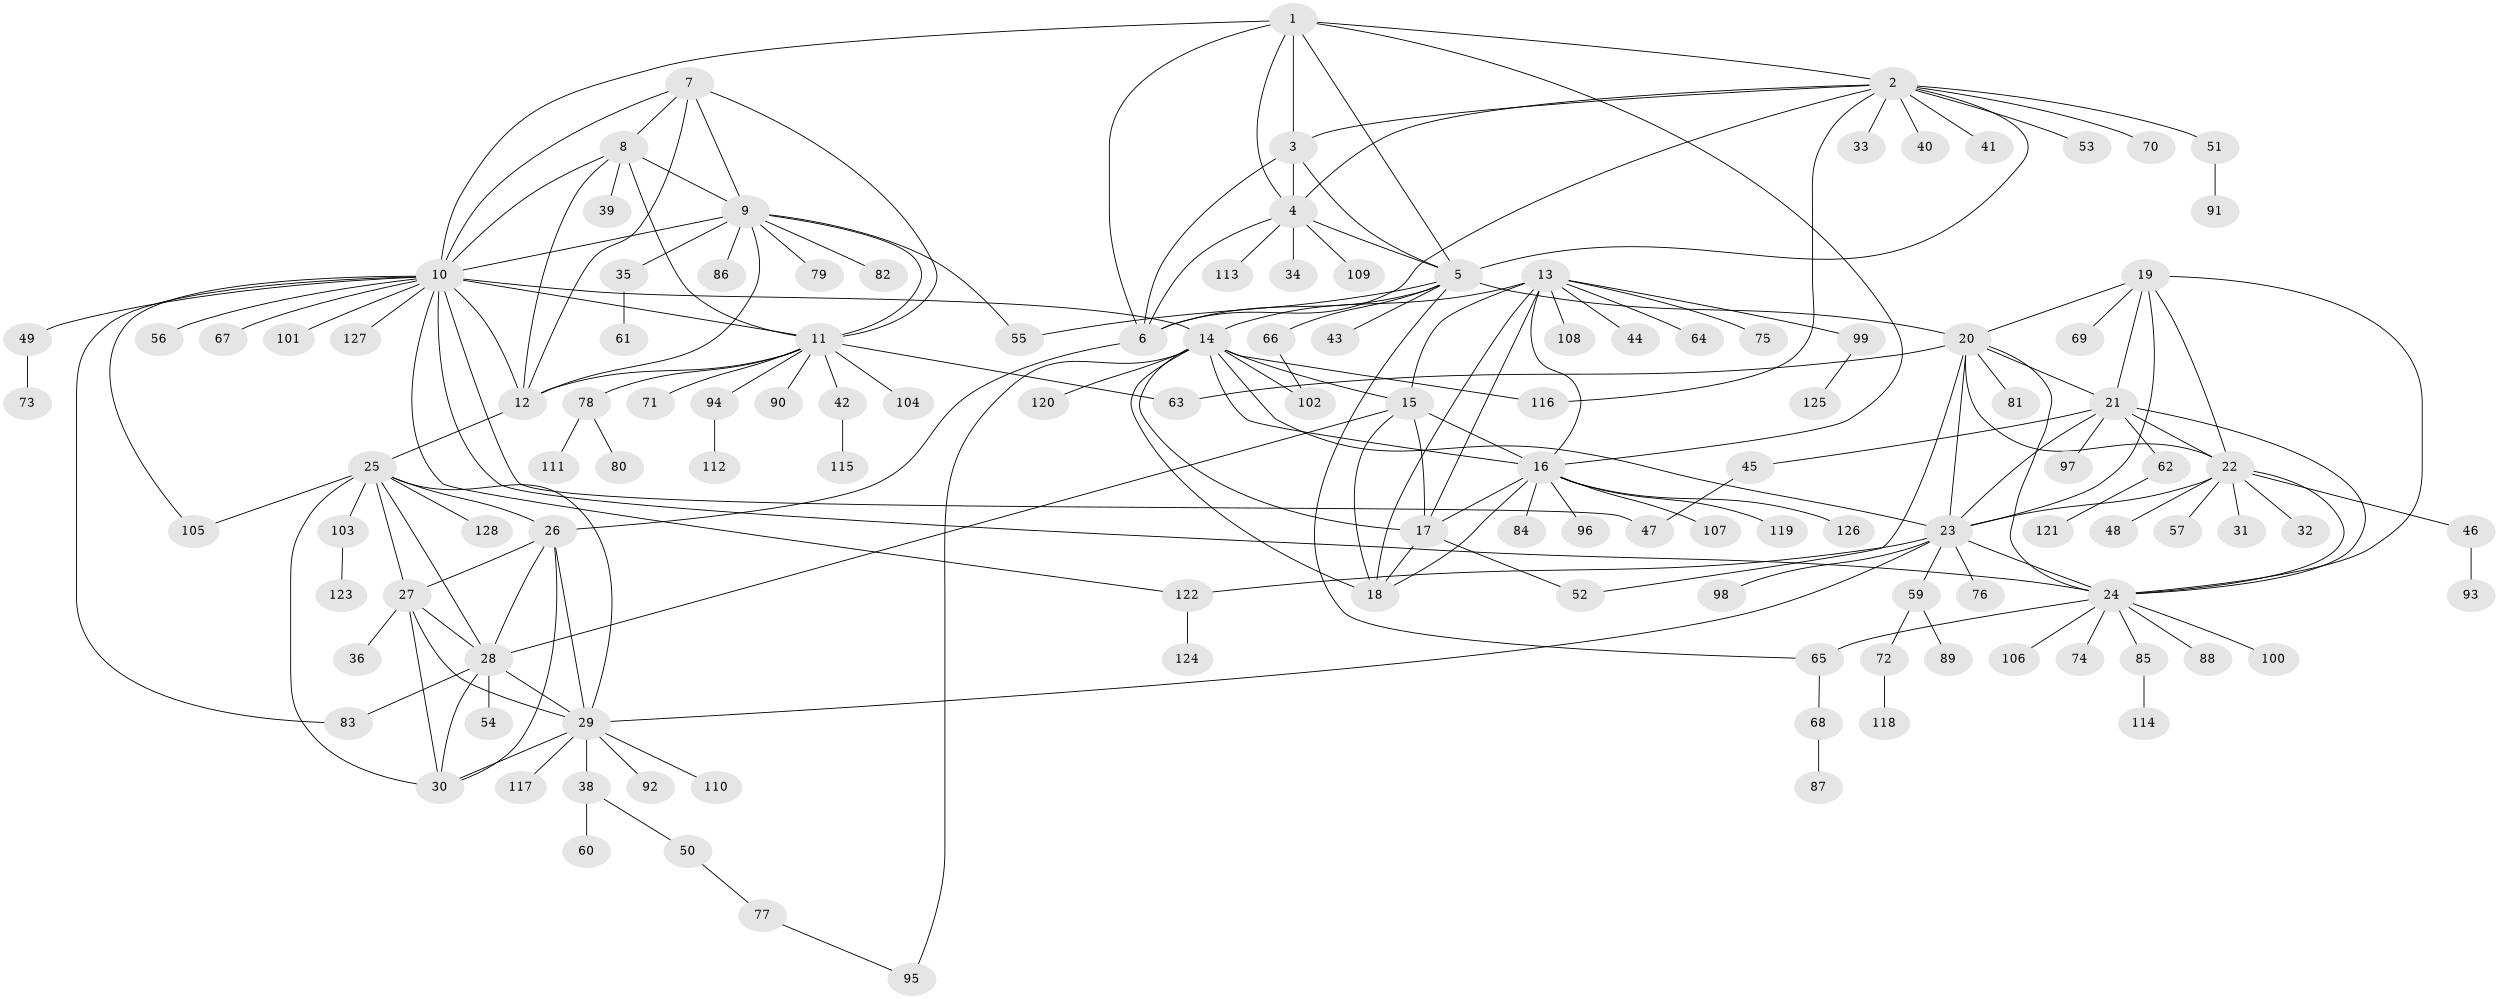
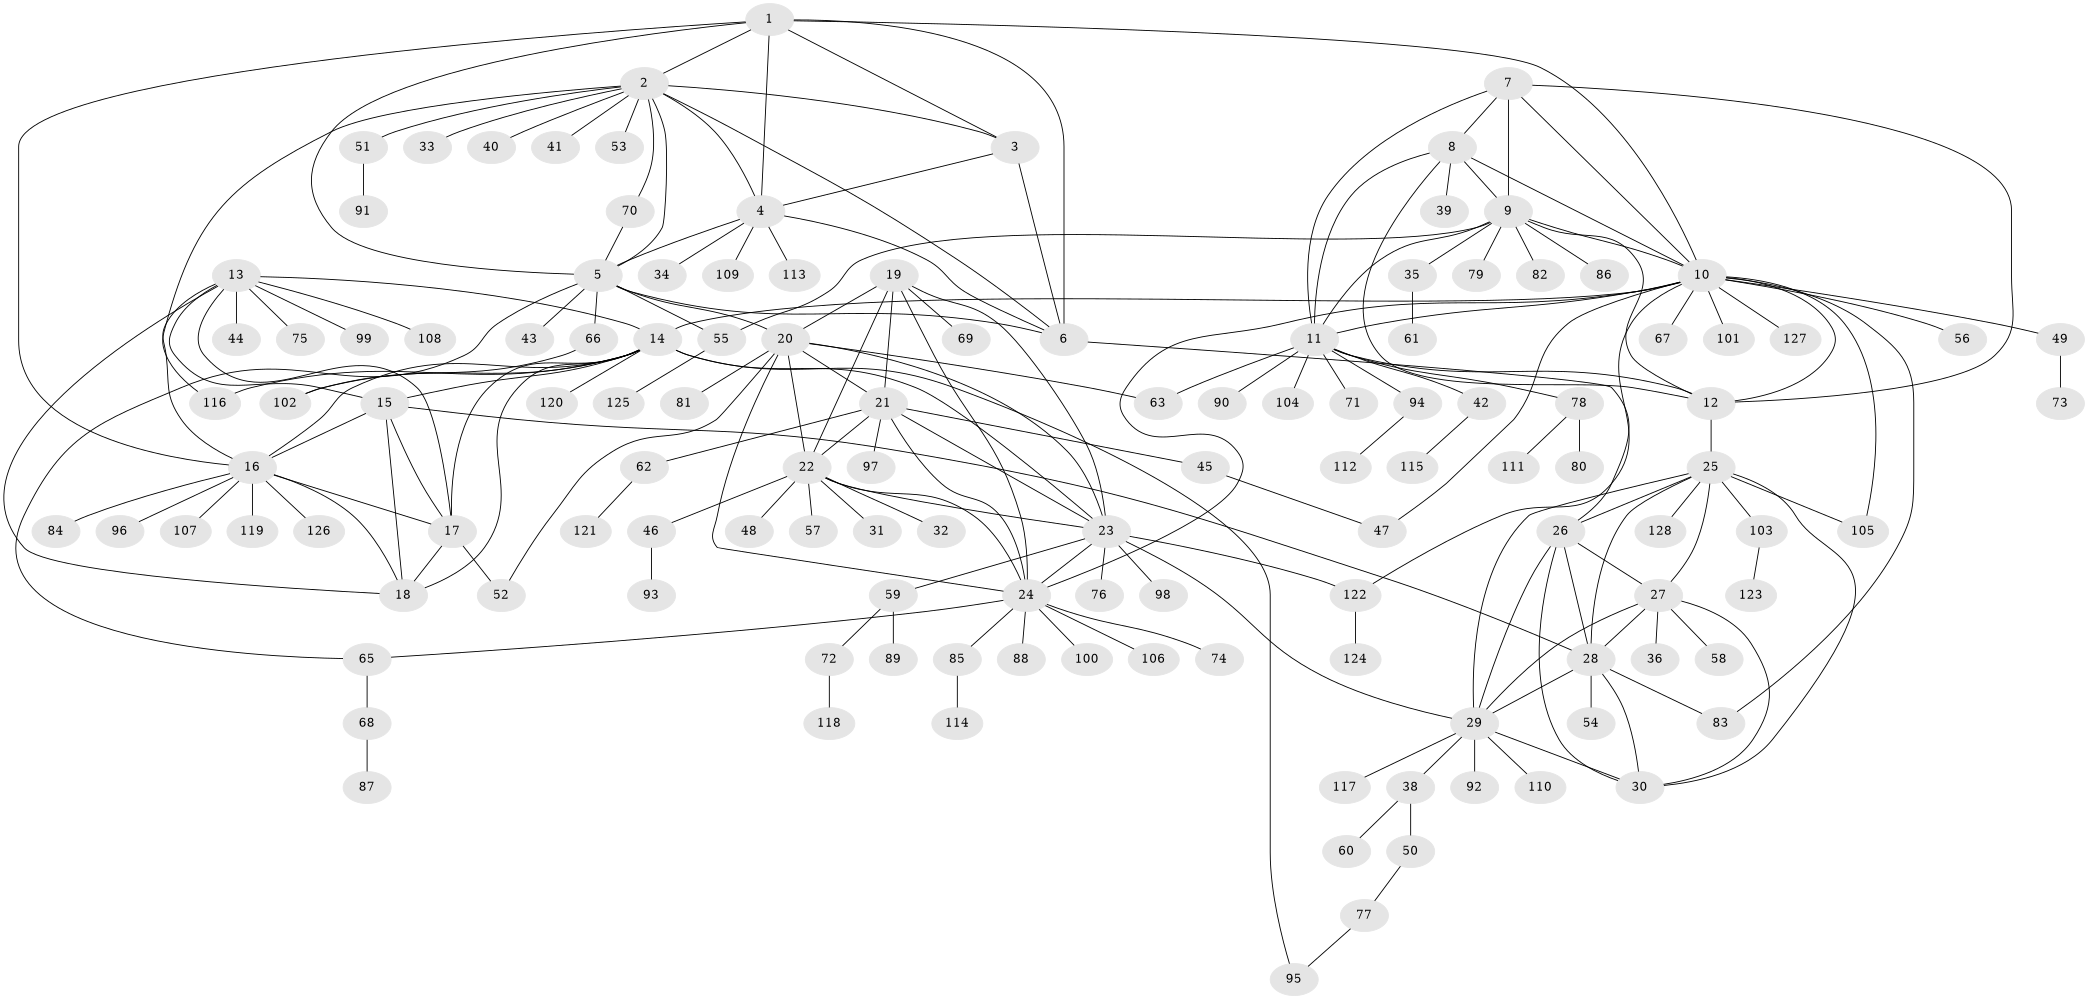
edge "3" -- "5": now "70" -- "5"
node "64": removed
edge "99" -- "125": now "55" -- "125"
node "58": added
